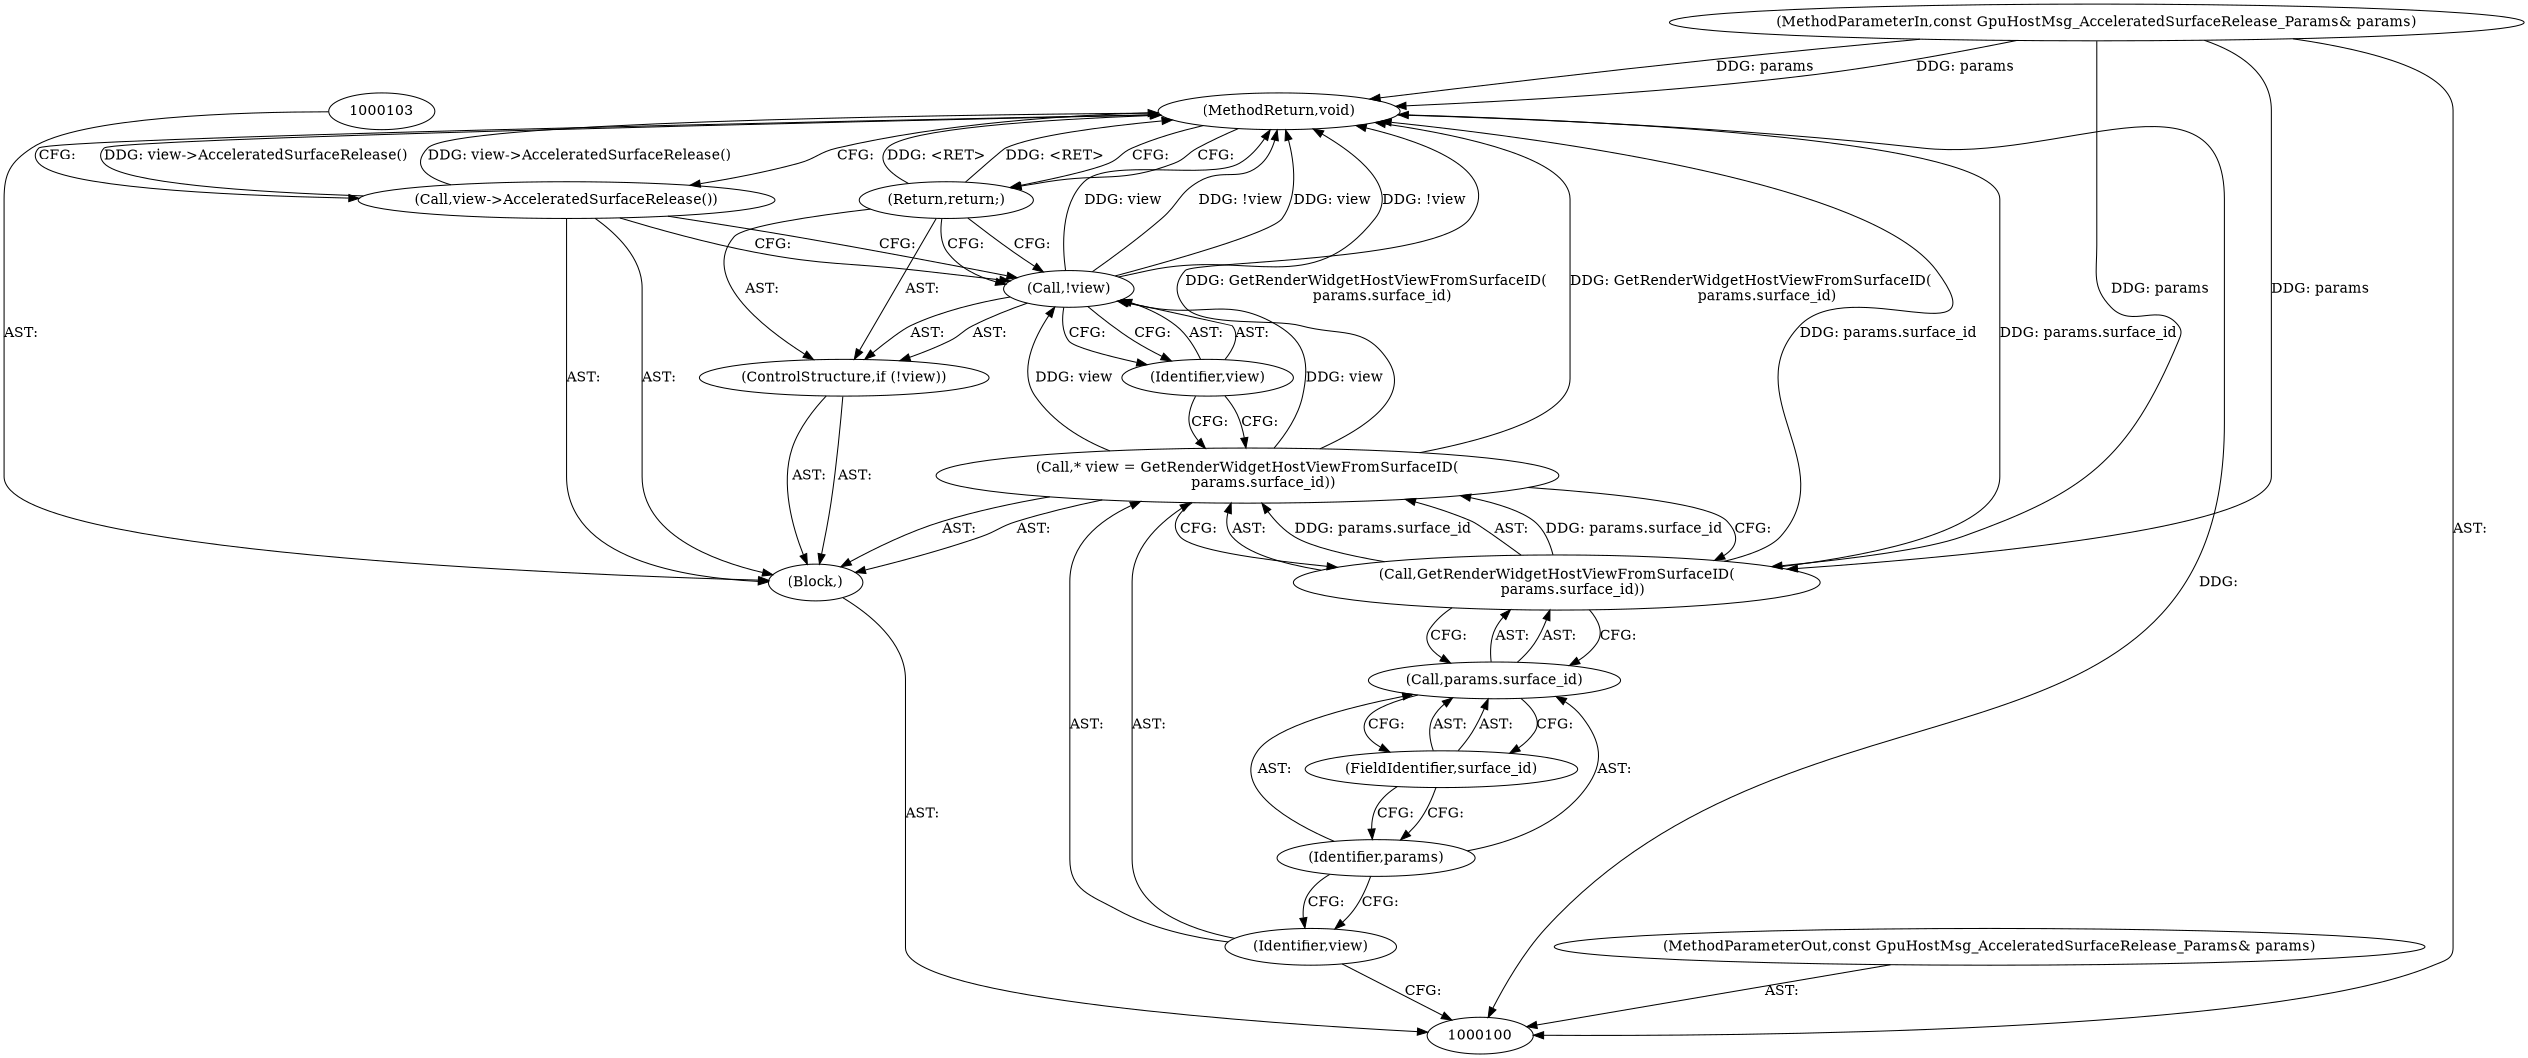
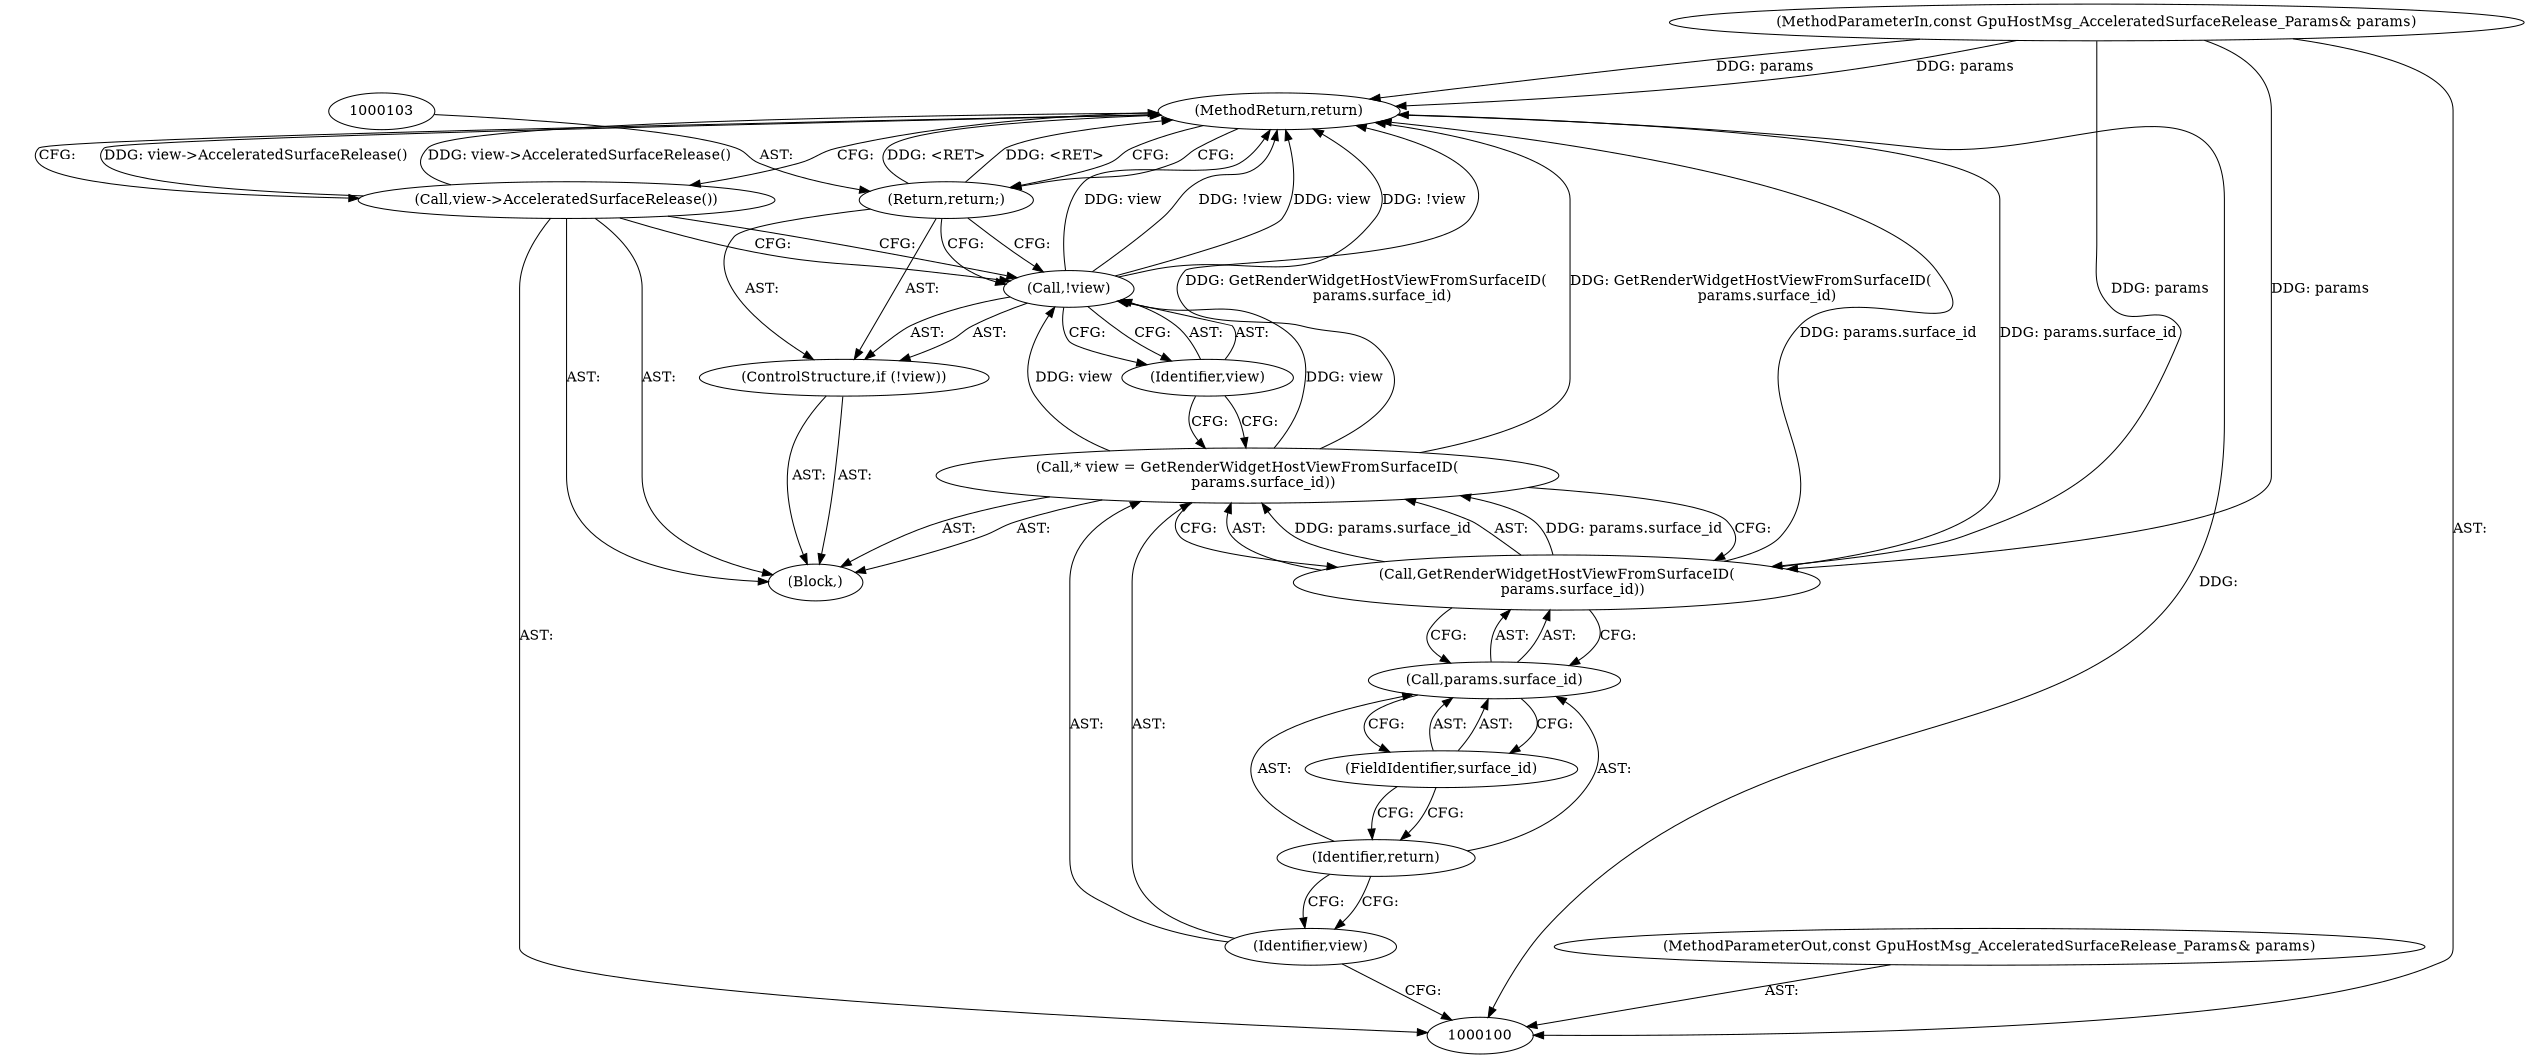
node "(MethodReturn,void)": label "(MethodReturn,void)" -> "(MethodReturn,return)"
edge "1000103" -> "(Block,)": now "1000103" -> "(Return,return;)"
node "(Identifier,params)": label "(Identifier,params)" -> "(Identifier,return)"
edge "(Block,)" -> "1000100": now "(Call,view->AcceleratedSurfaceRelease())" -> "1000100"
